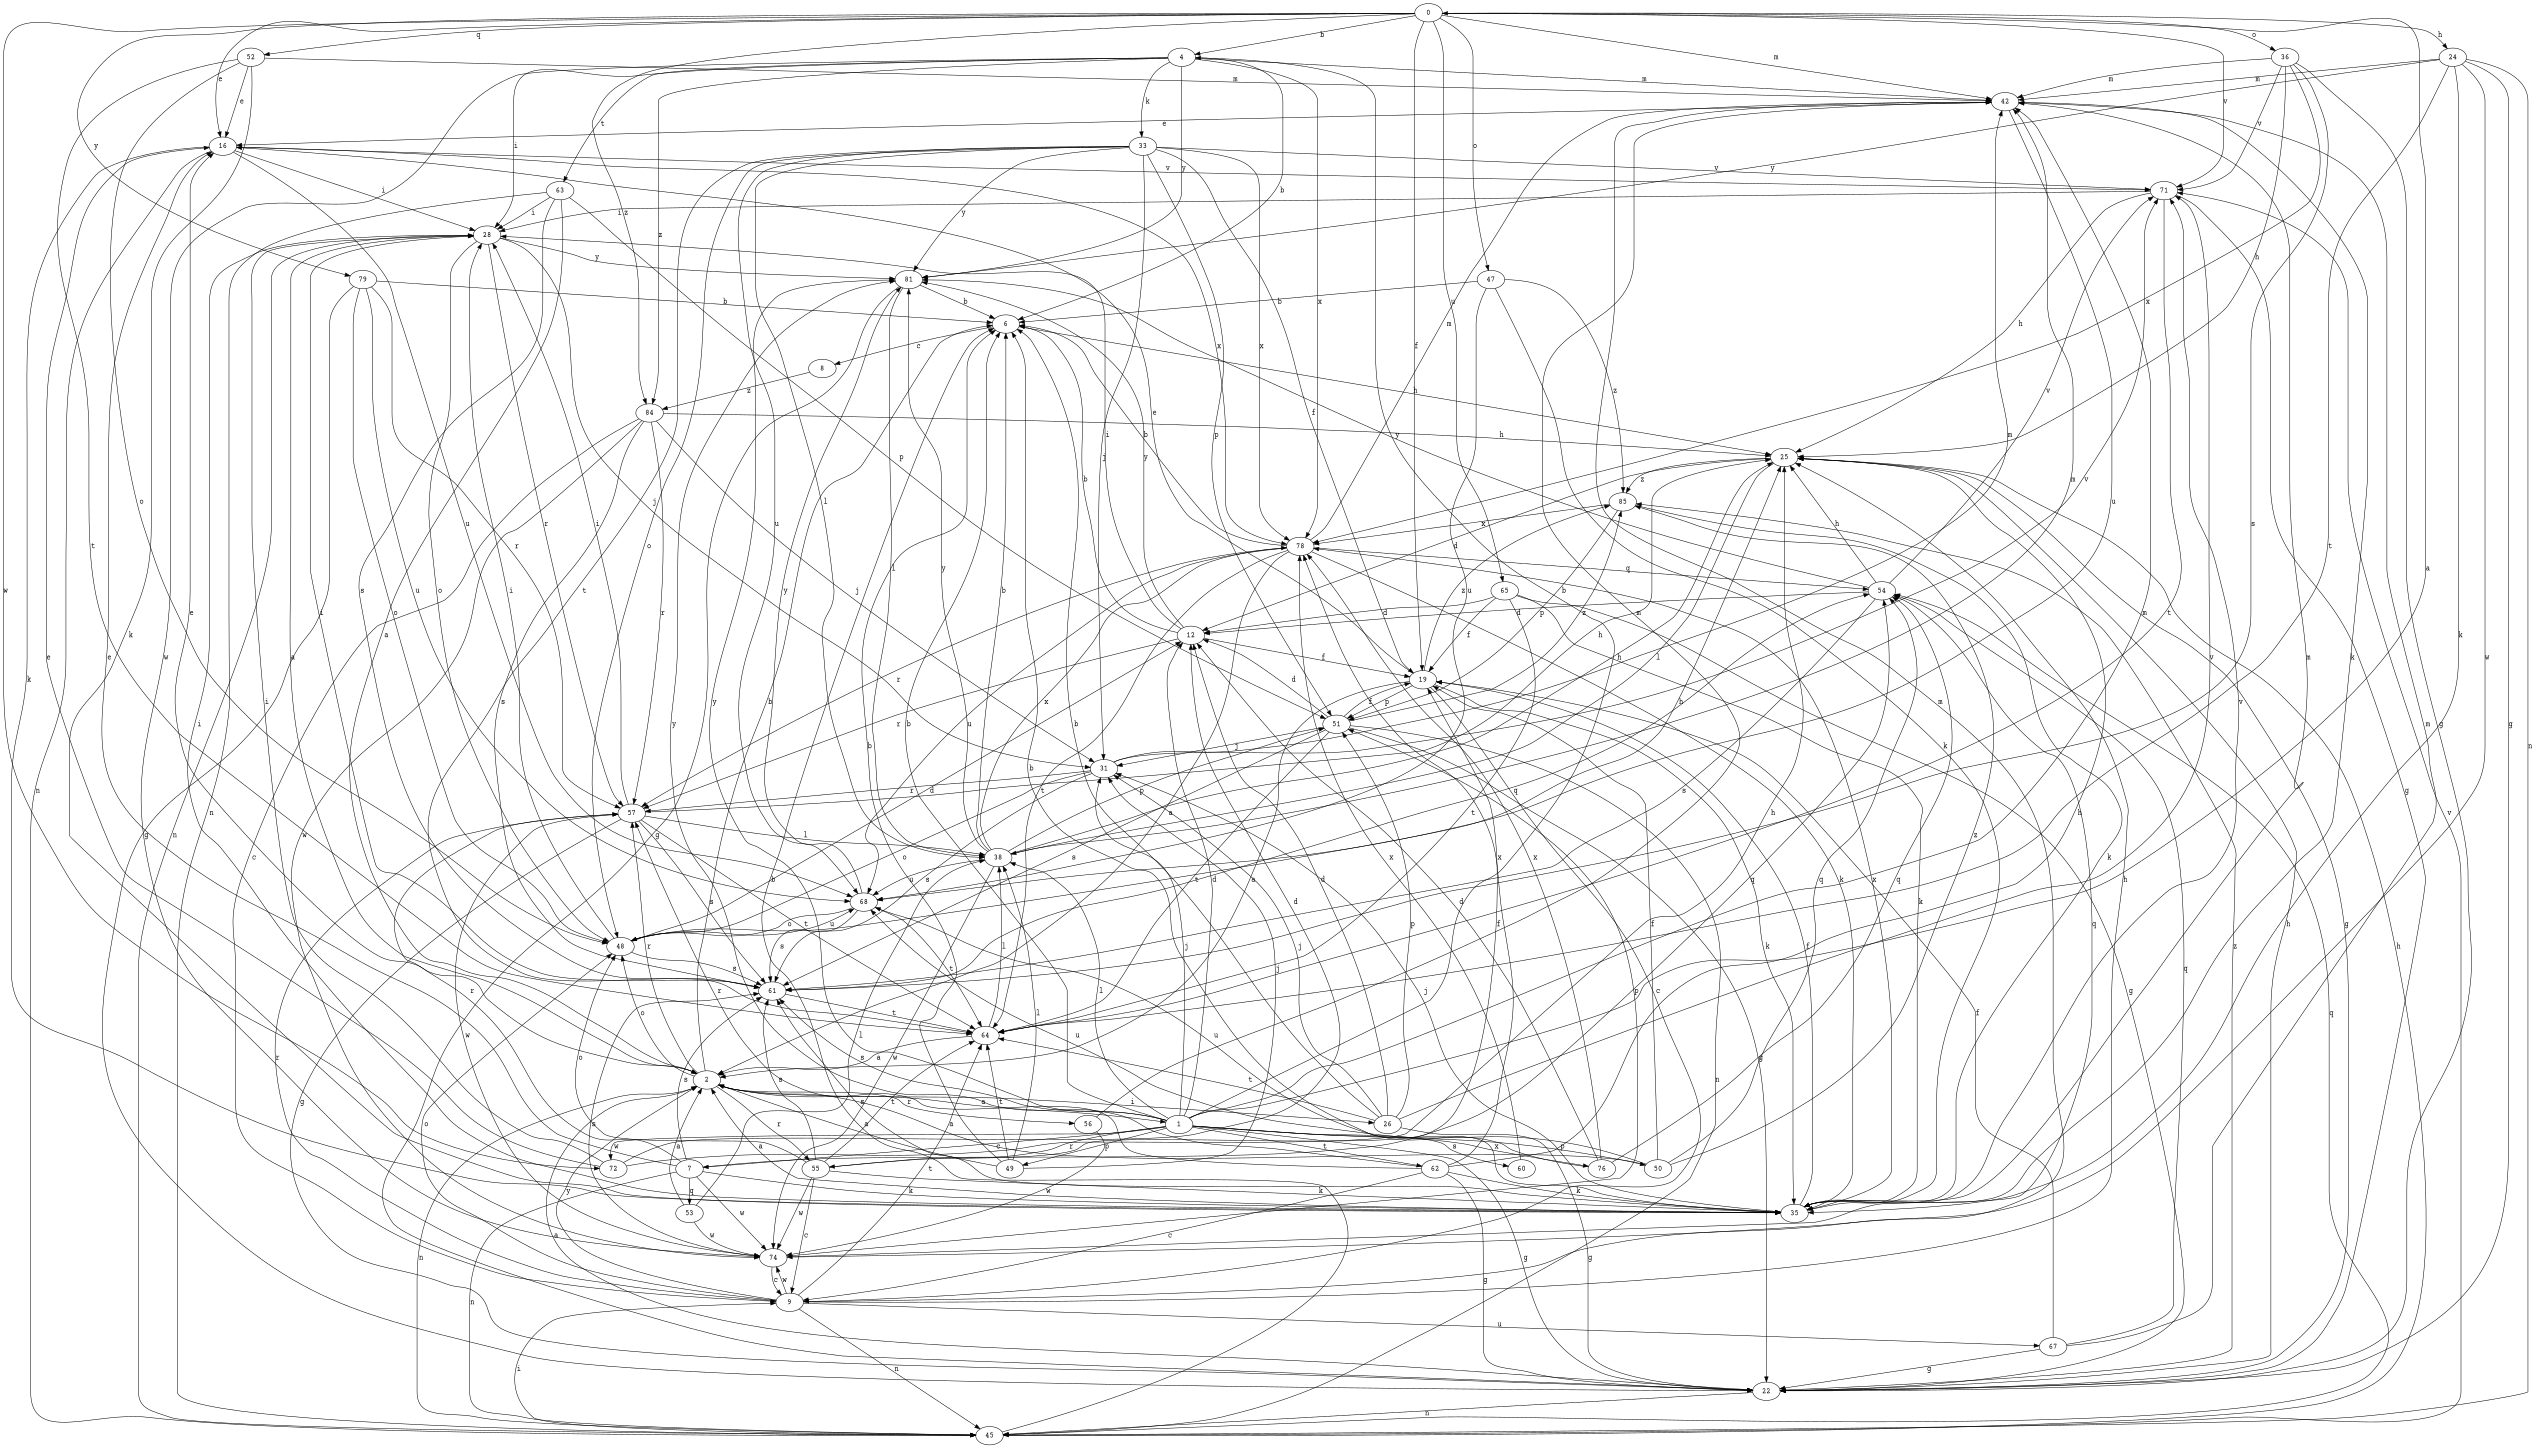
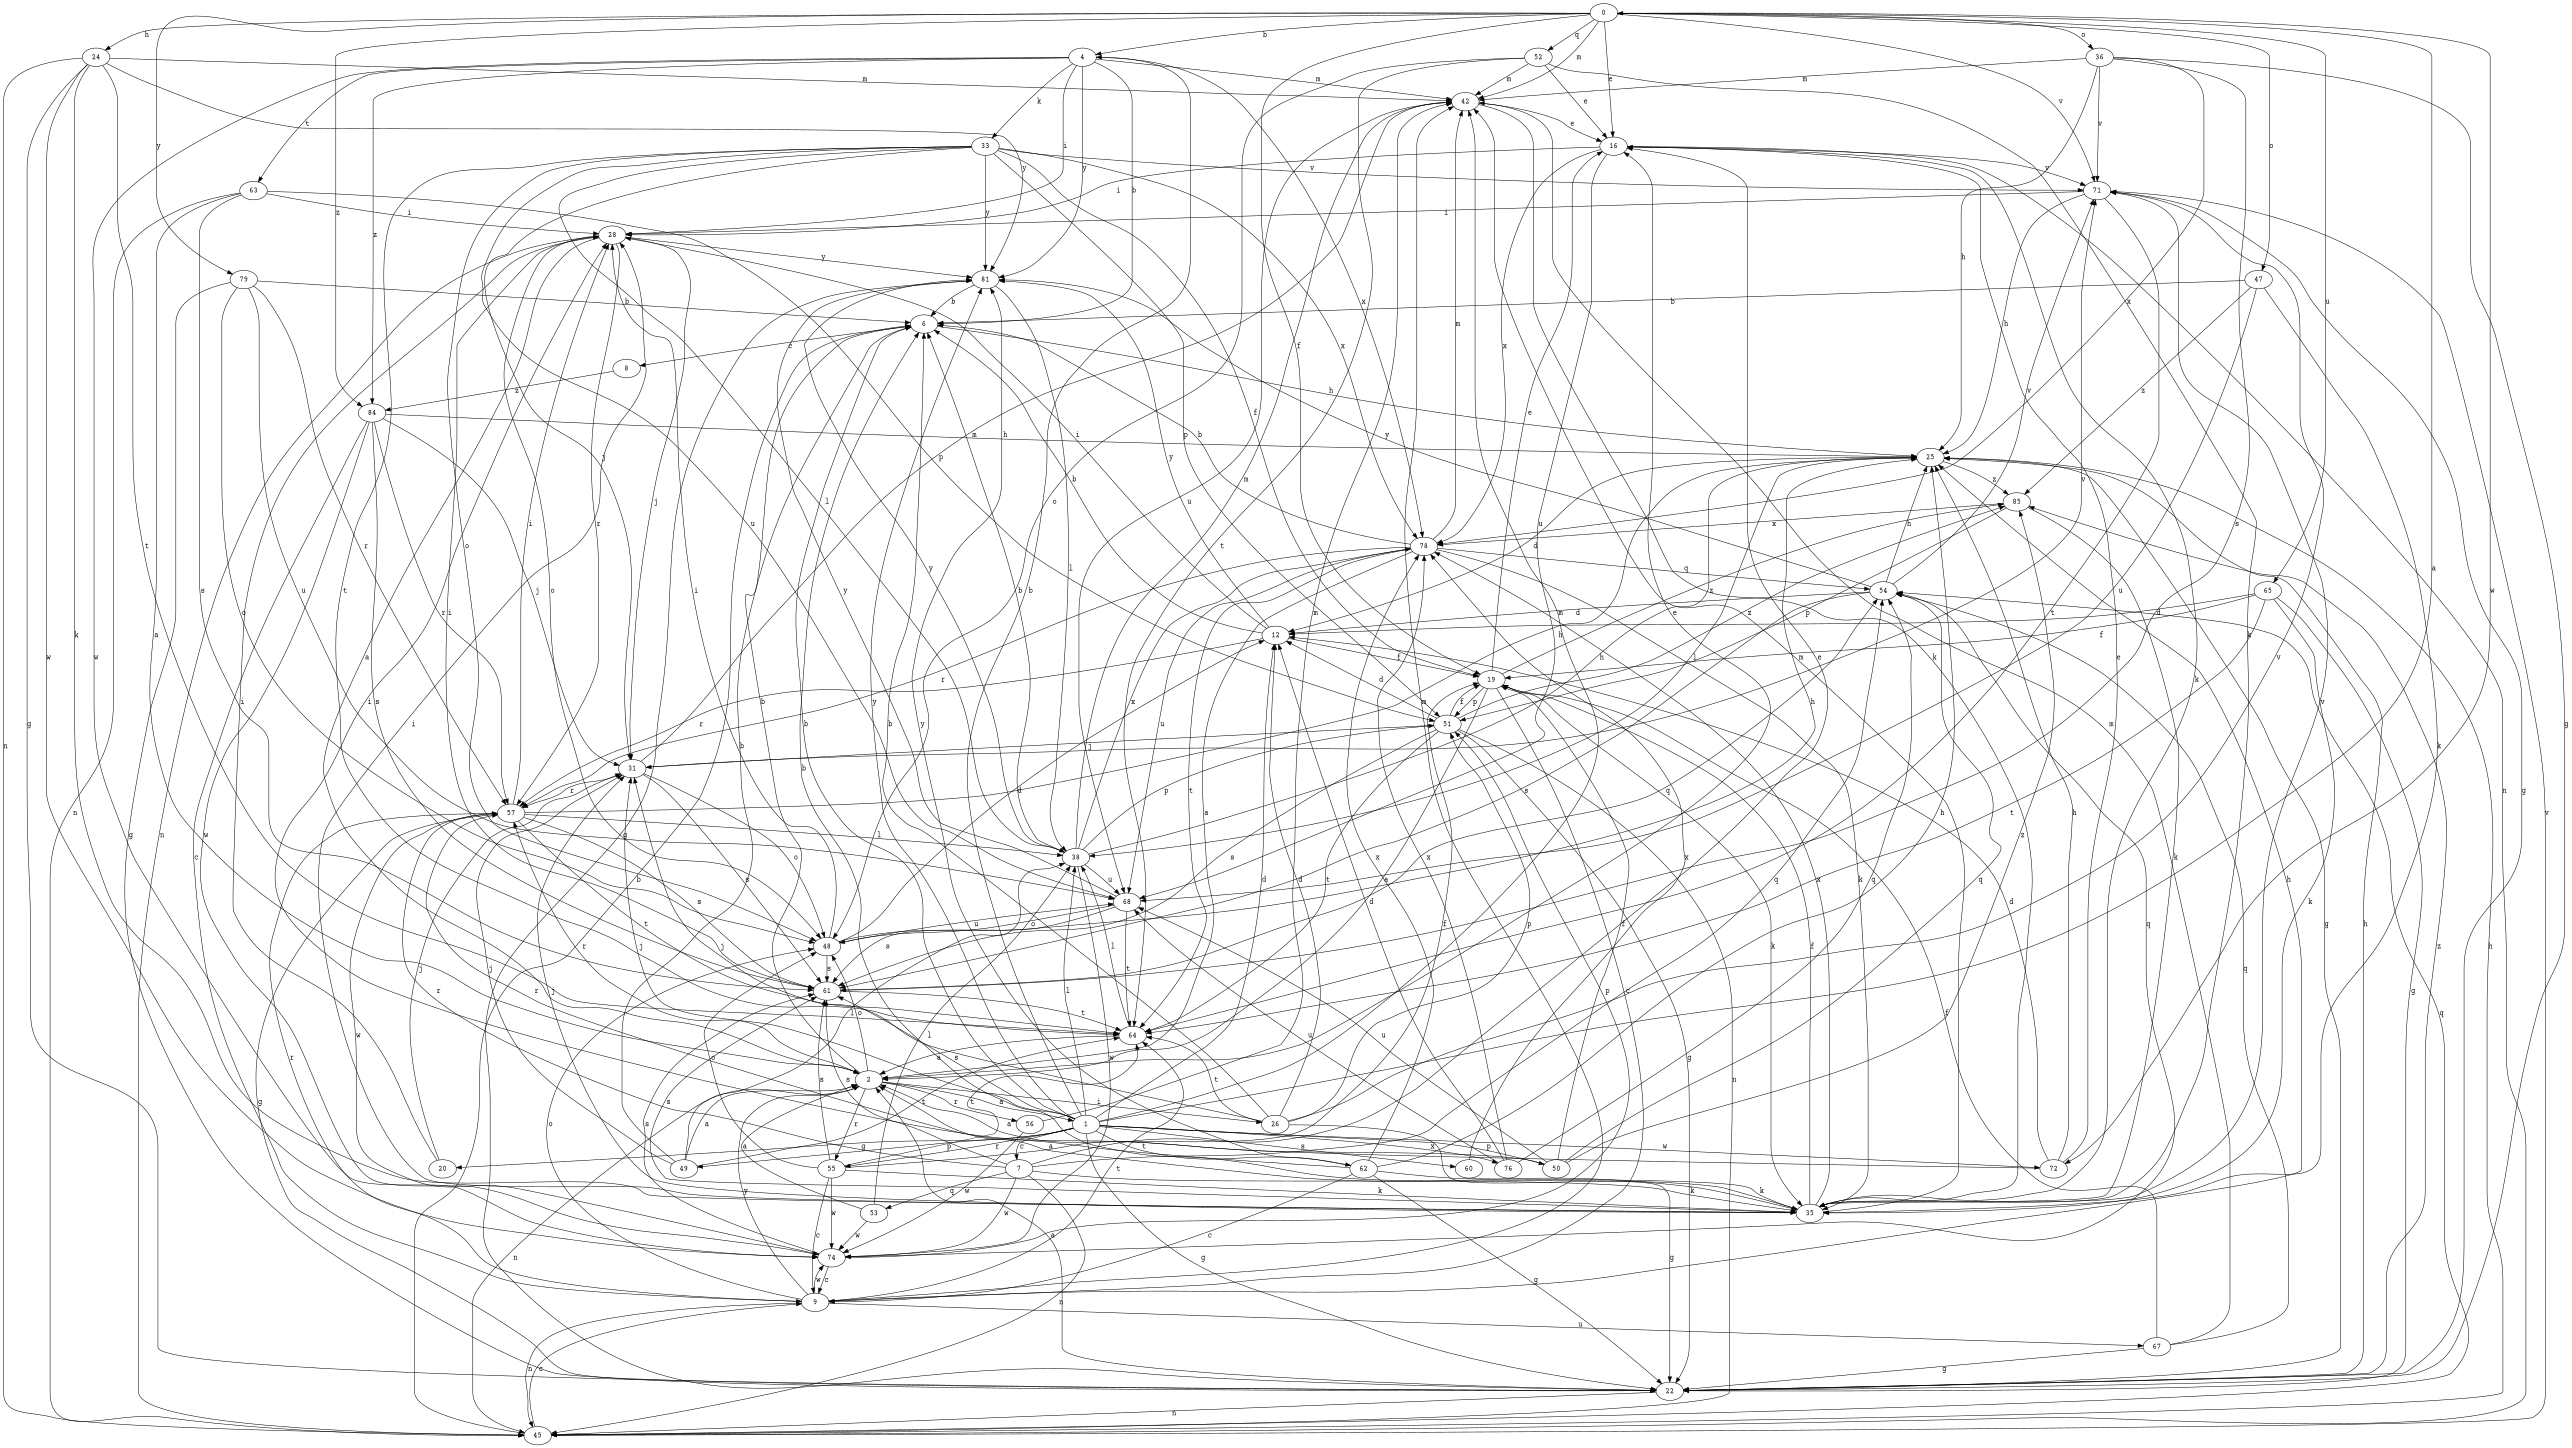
node "20": added
edge "45" -> "9": label "i" -> "c"
